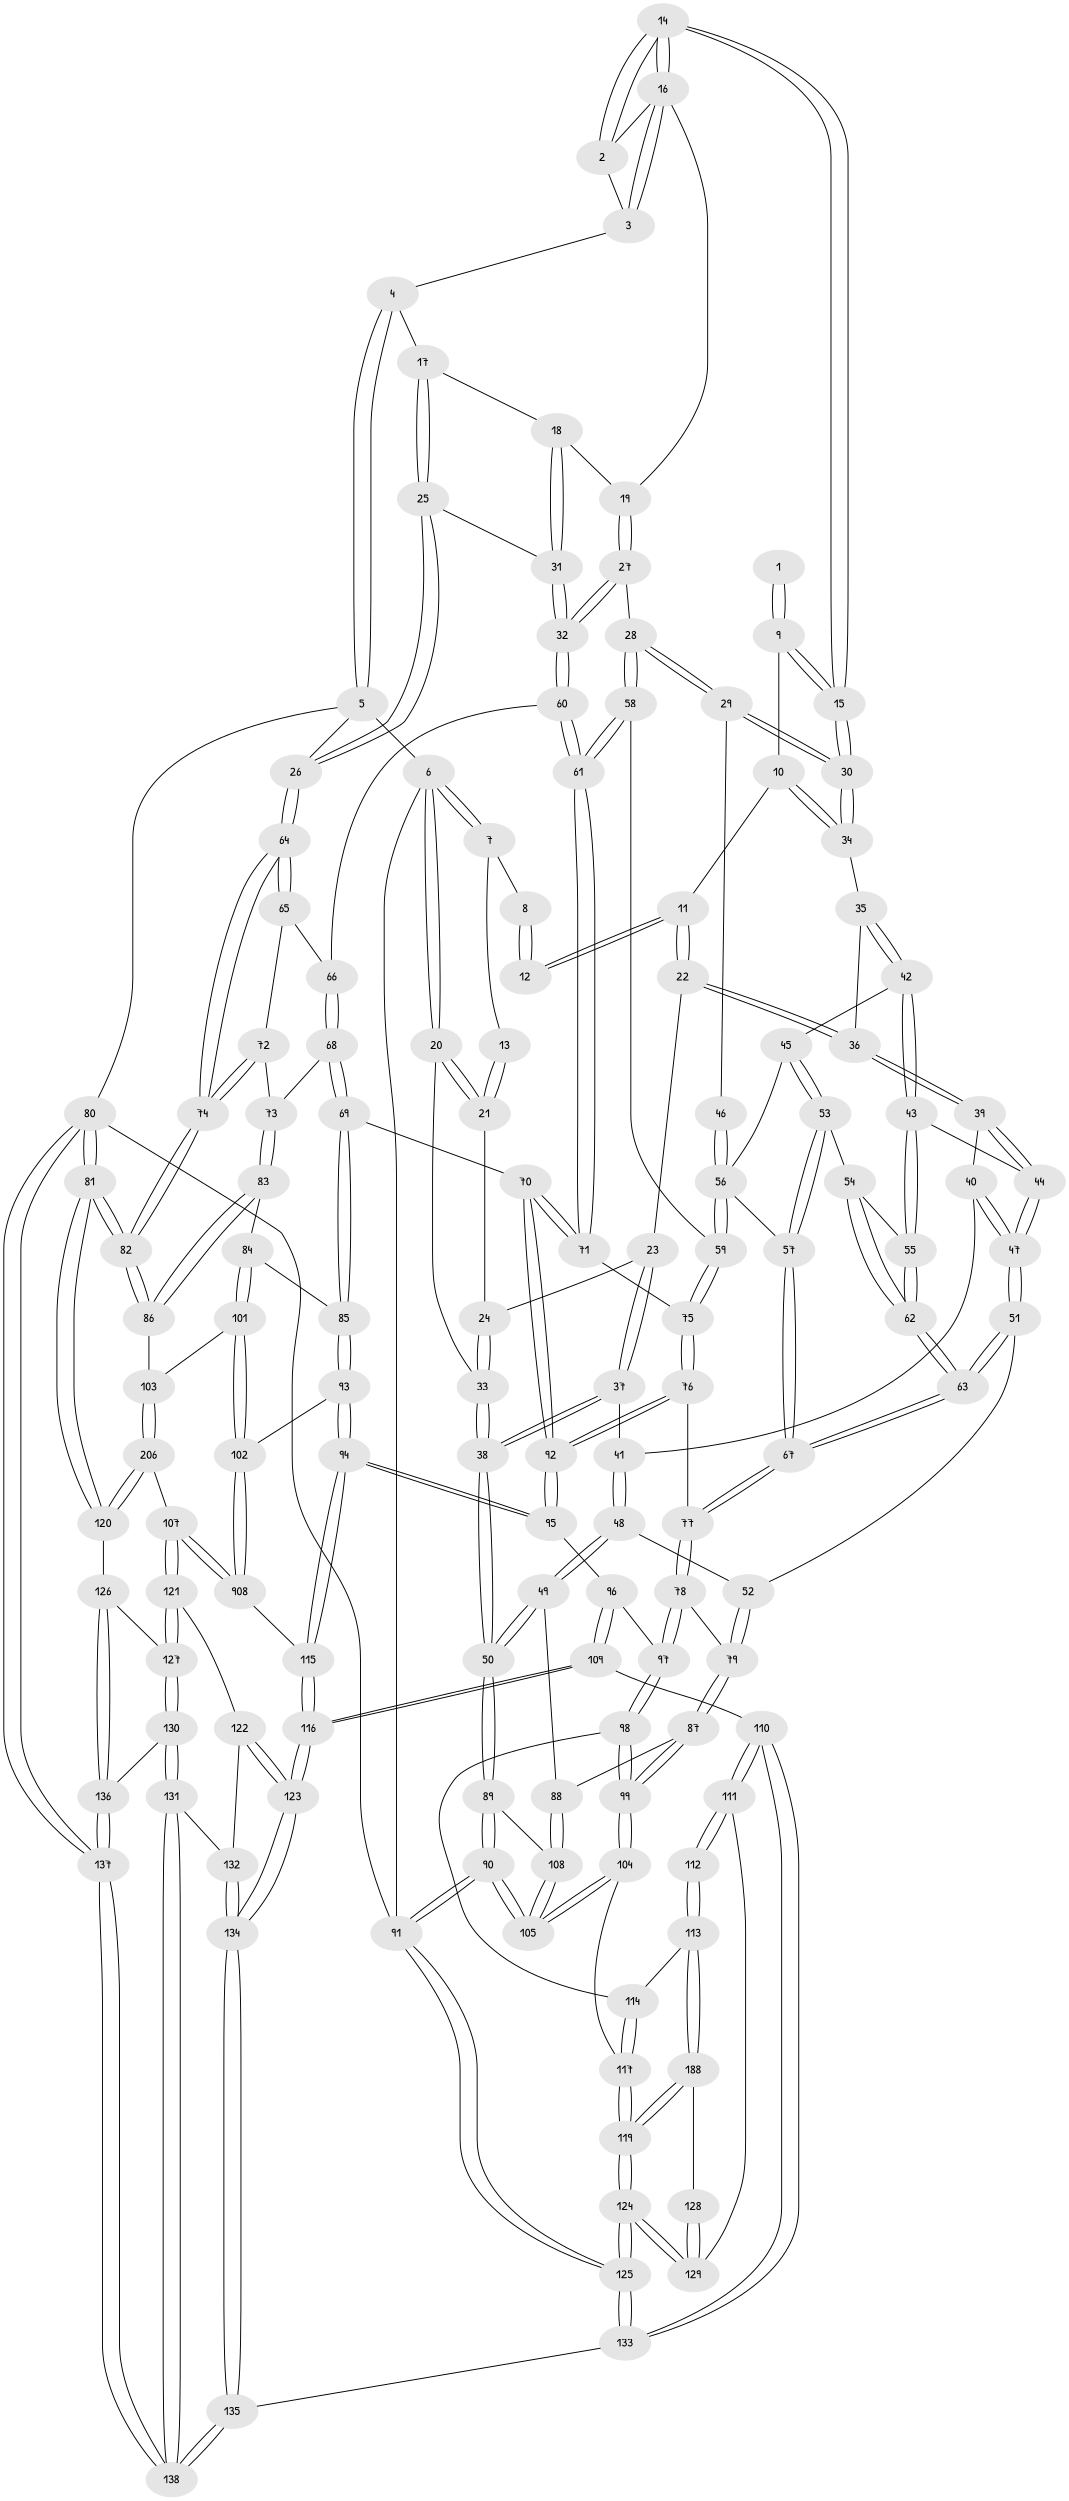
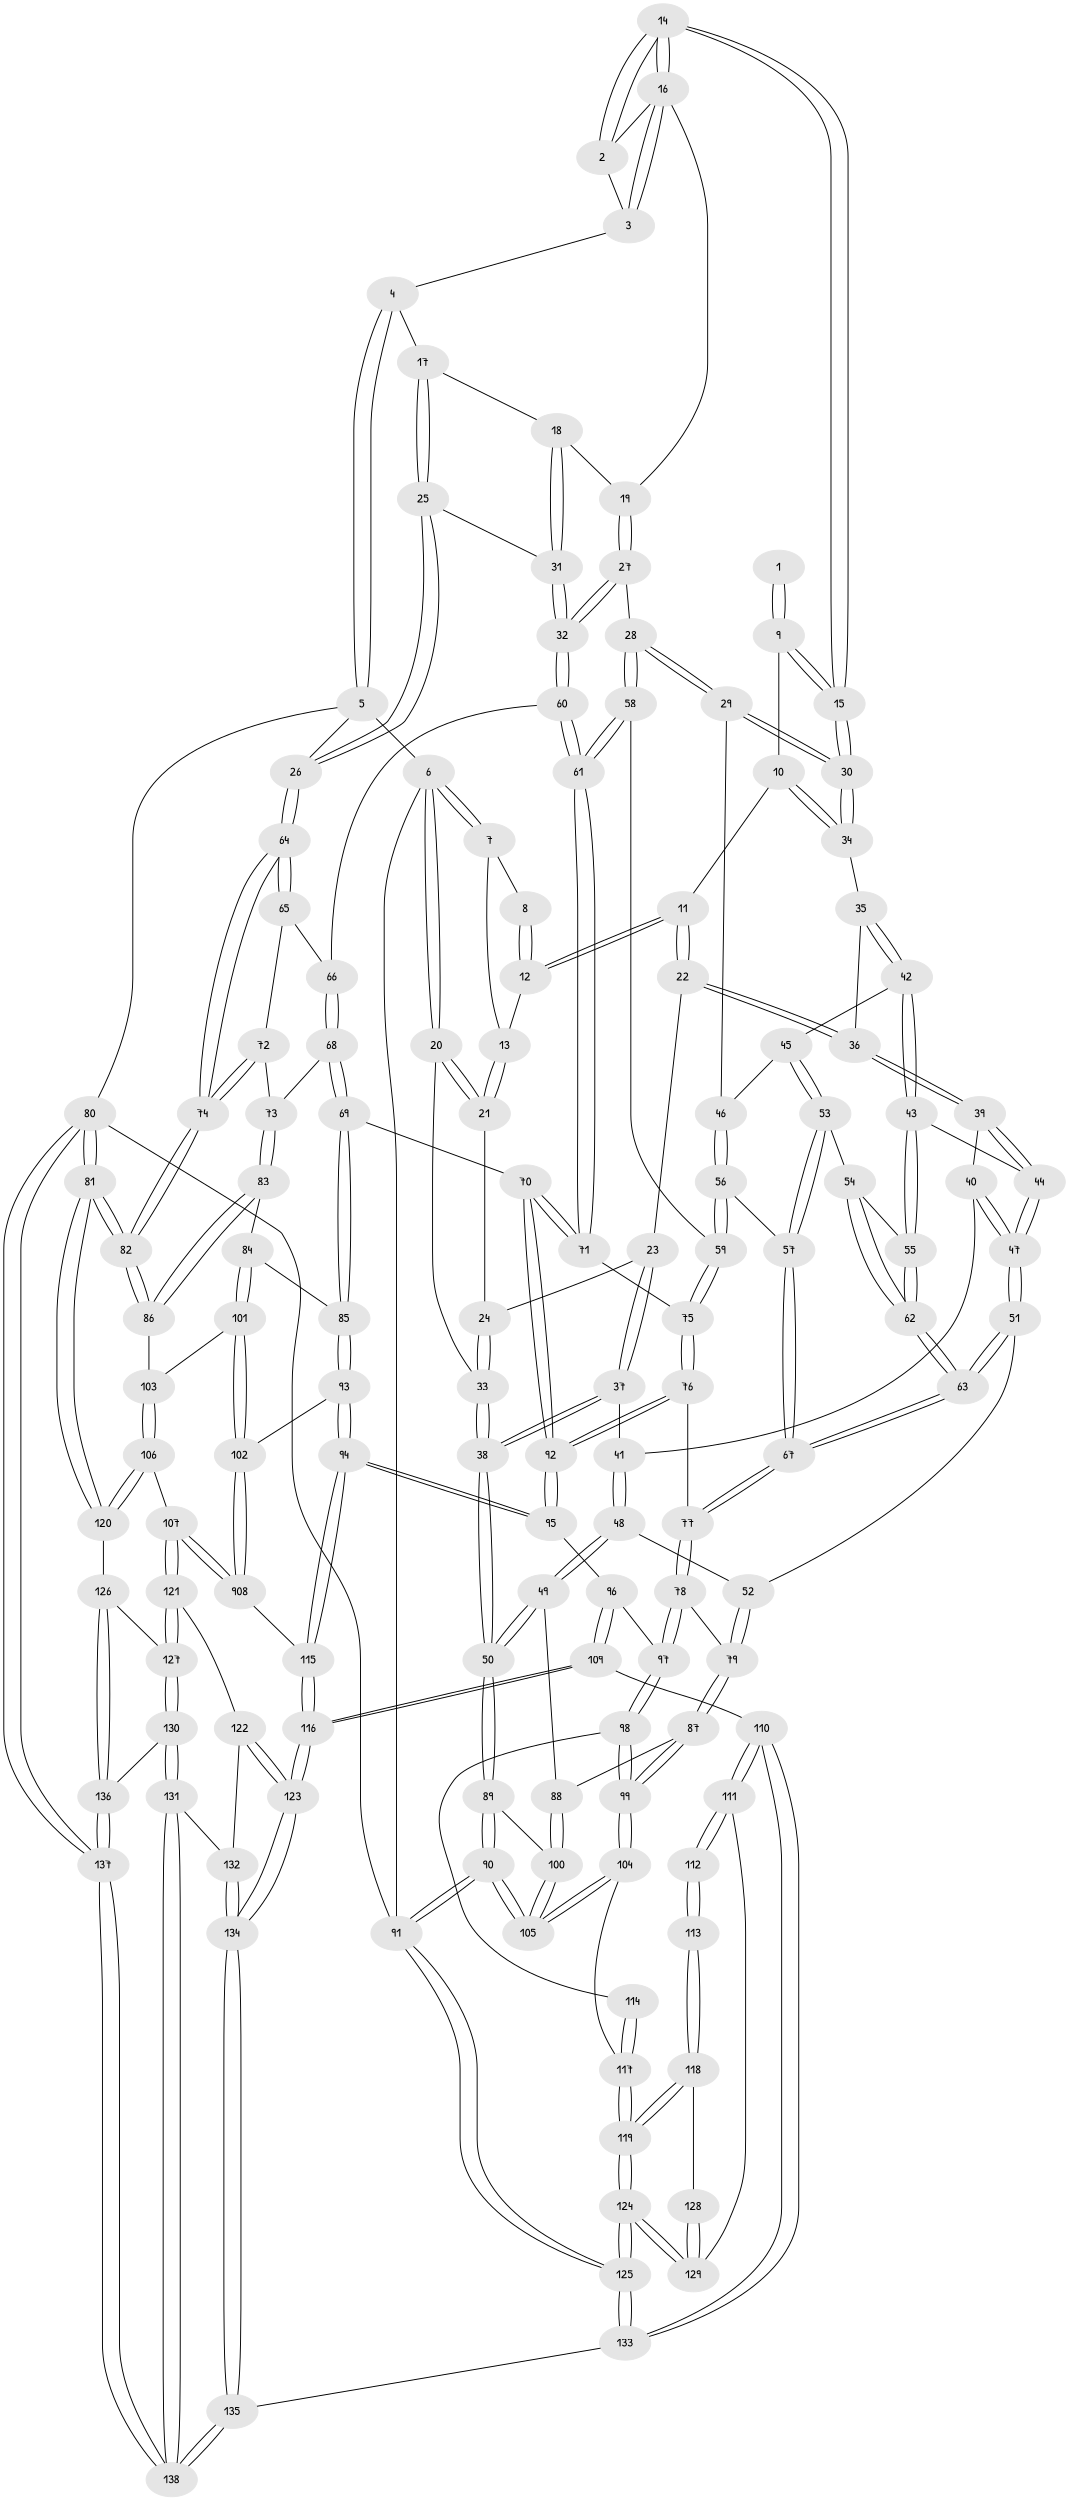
edge "12" -- "13": added
edge "45" -- "56": now "45" -- "46"
node "206": label "206" -> "106"
node "108": label "108" -> "100"
edge "113" -- "114": removed
node "188": label "188" -> "118"
